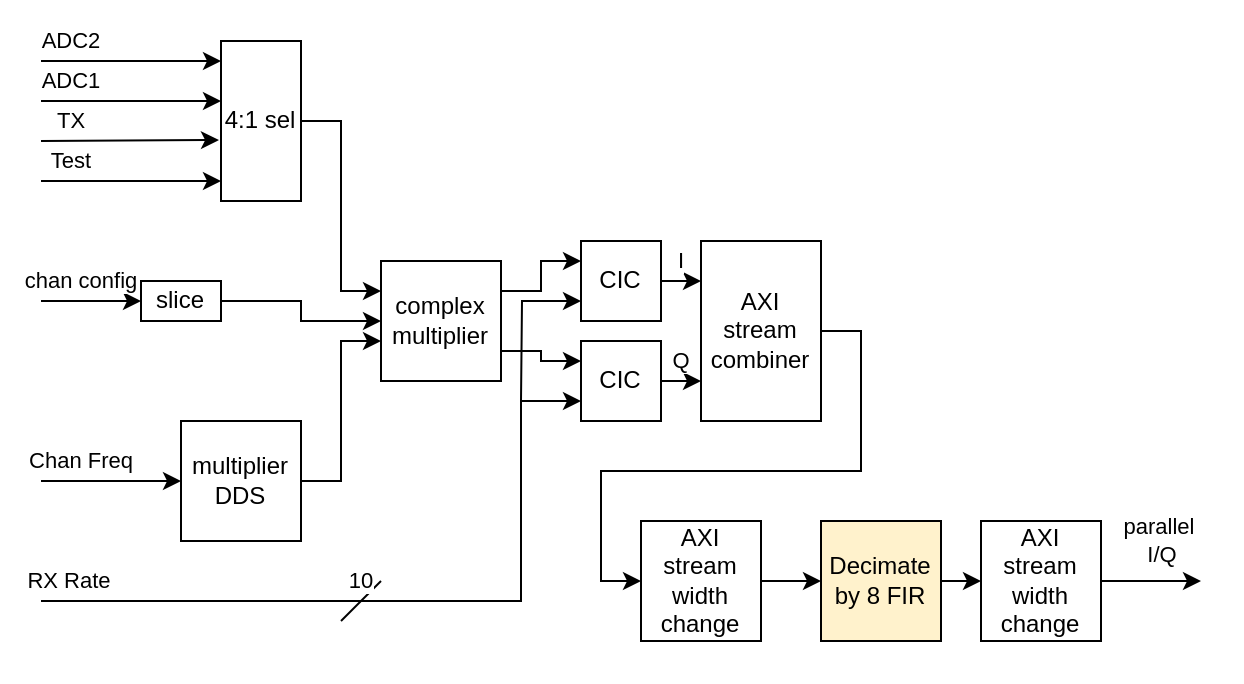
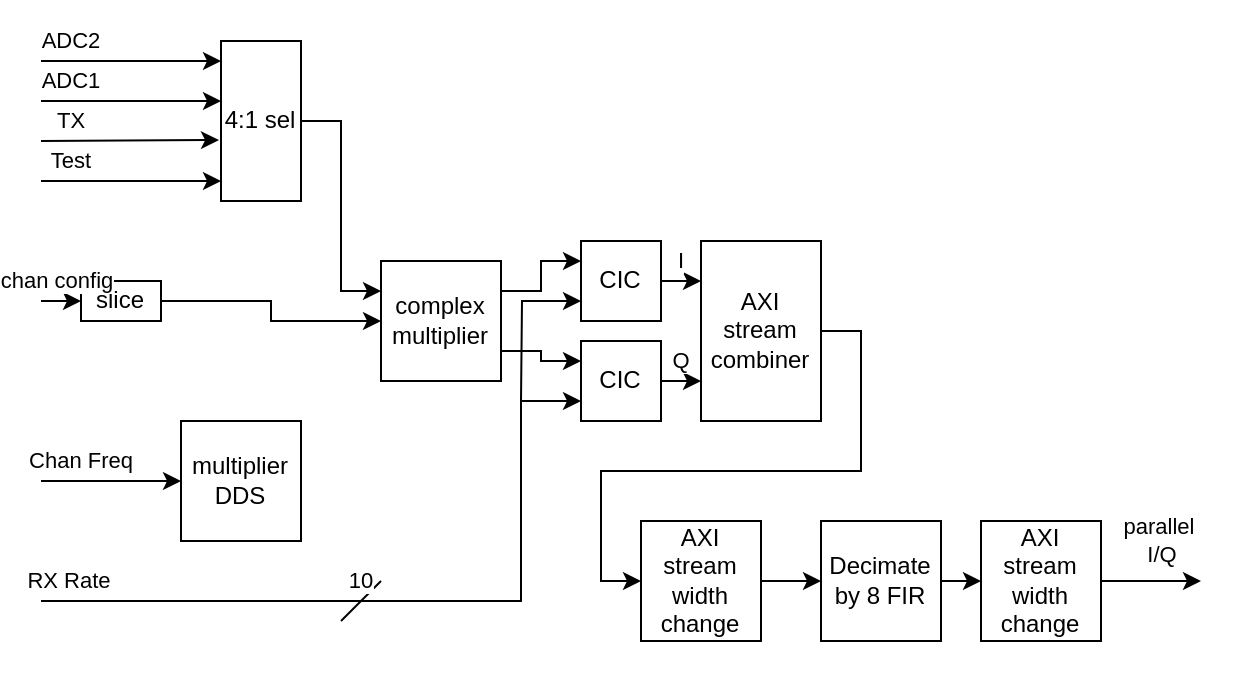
node "slice": moved (181, 301) -> (121, 301)
edge "multiplier DDS" -> "complex multiplier": removed
node "Decimate by 8 FIR": fillcolor #fff2cc -> #ffffff
